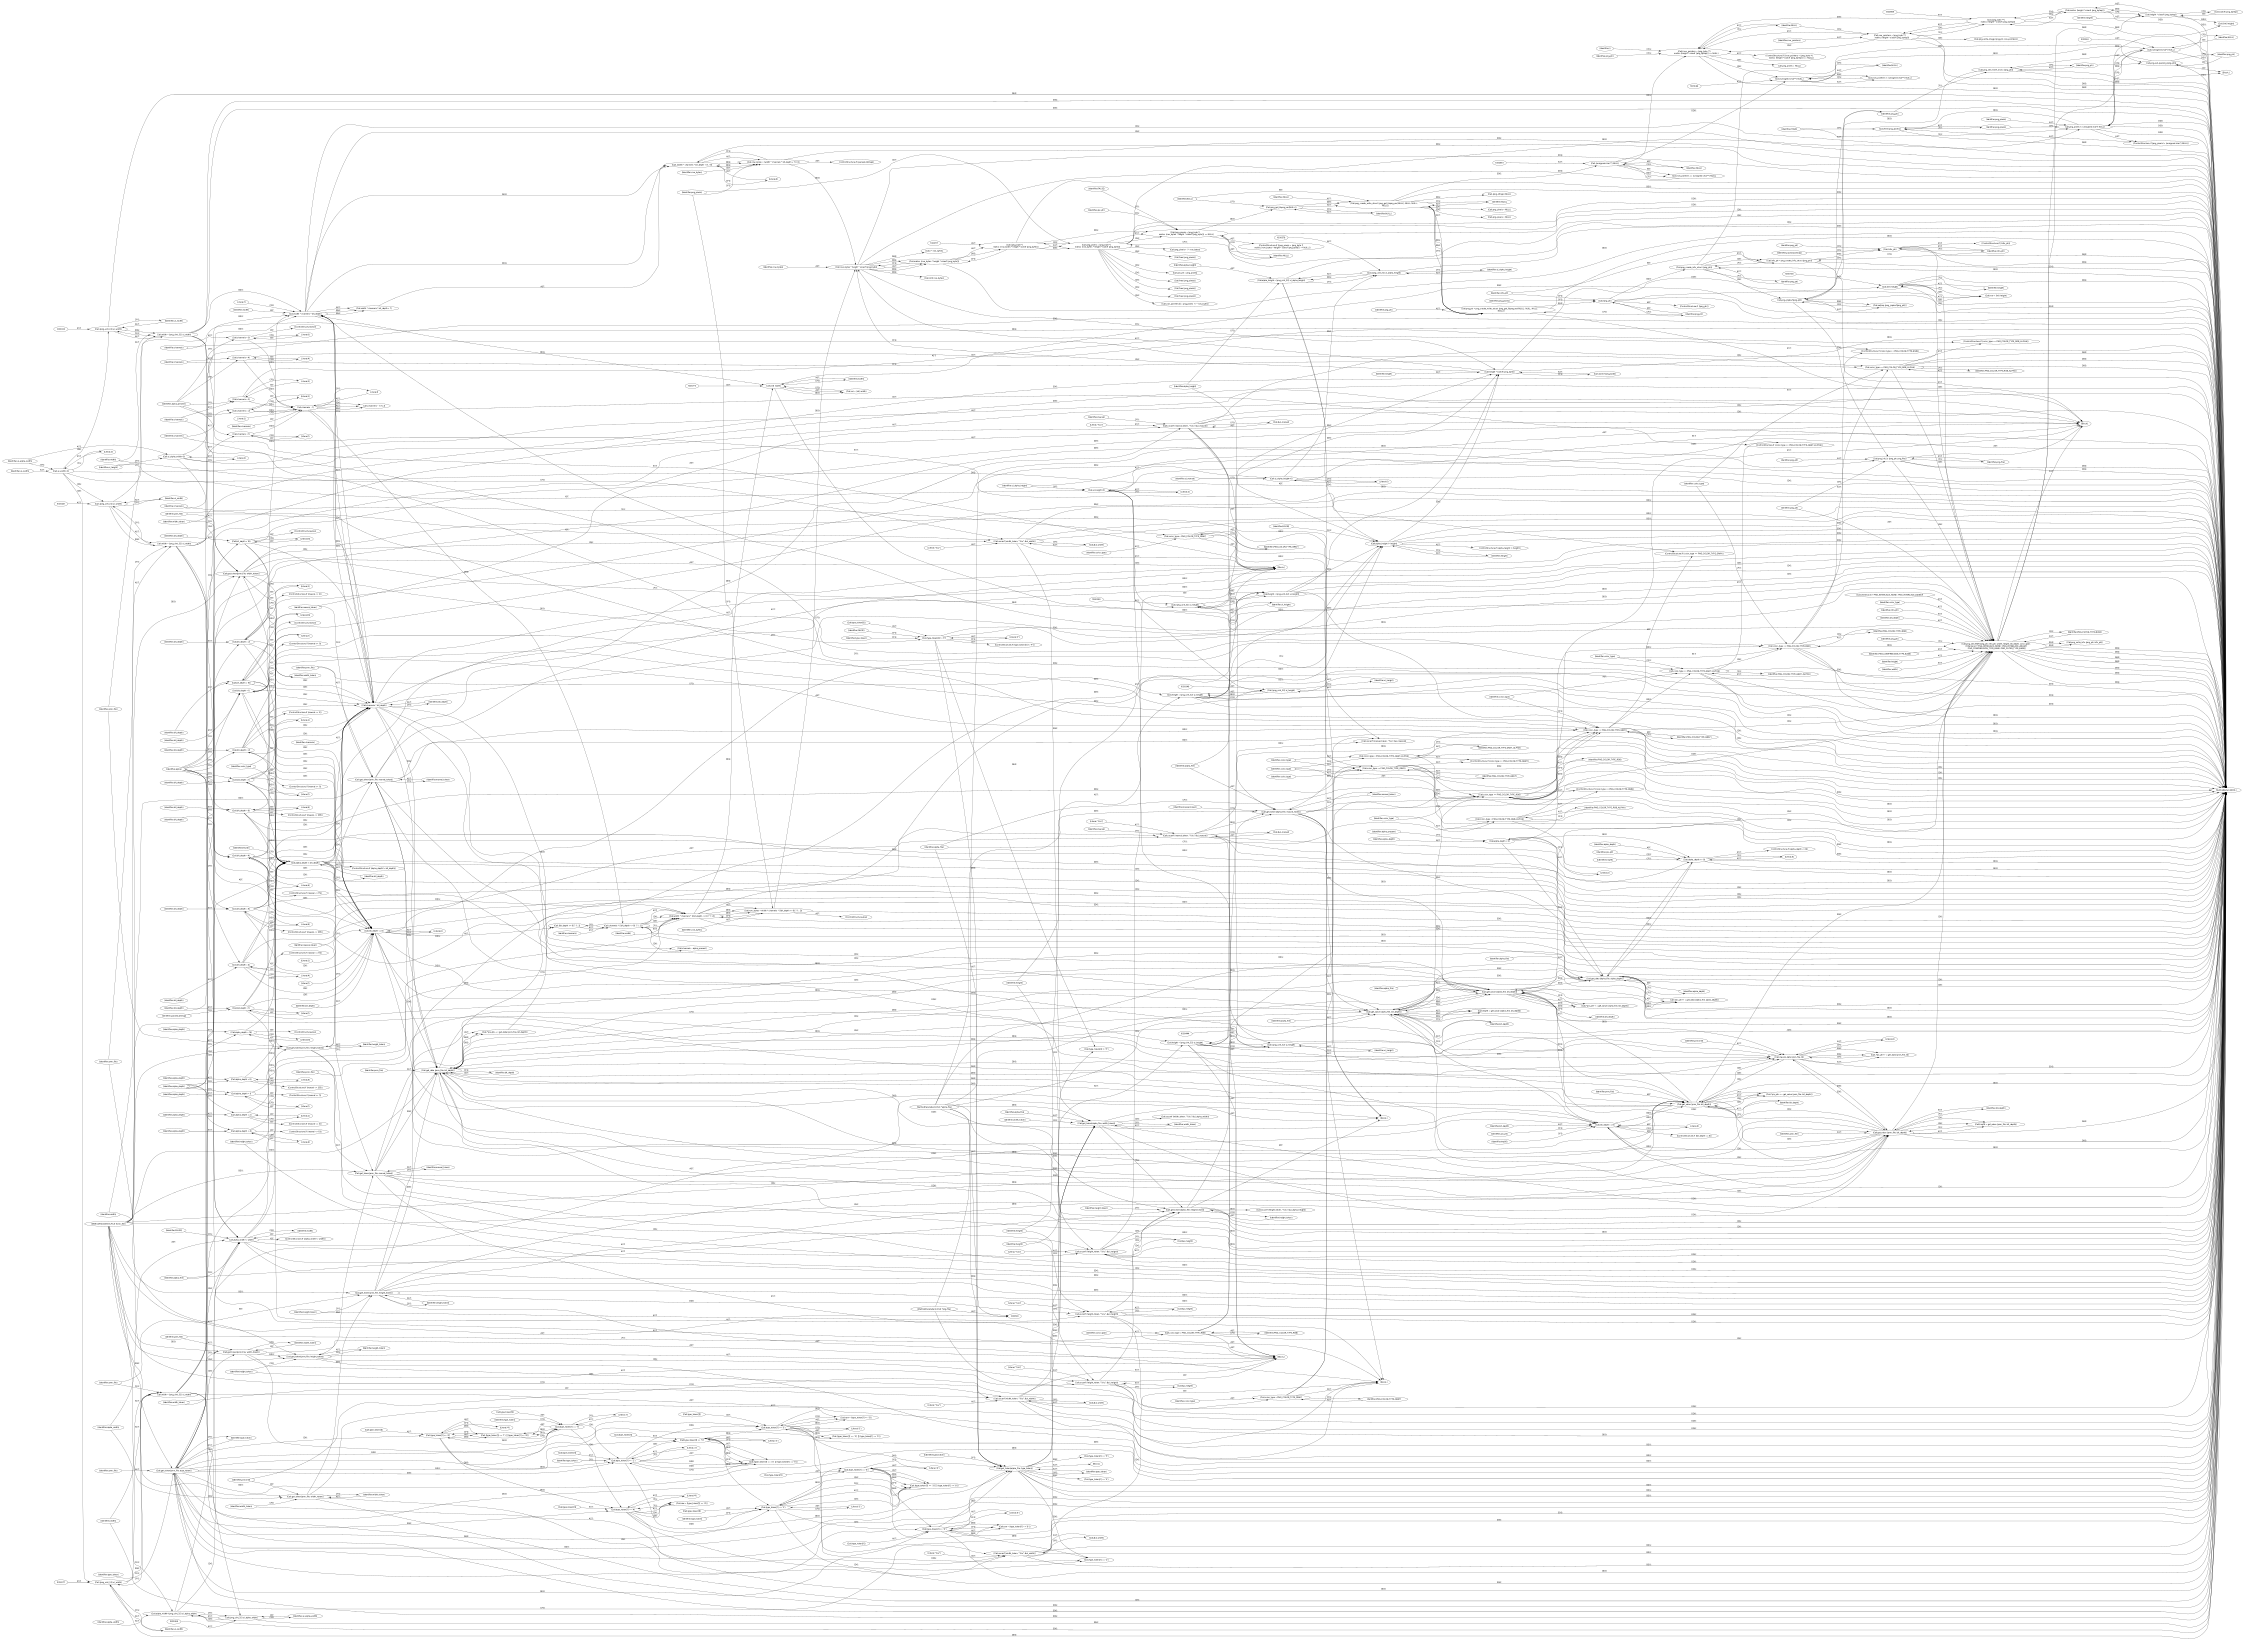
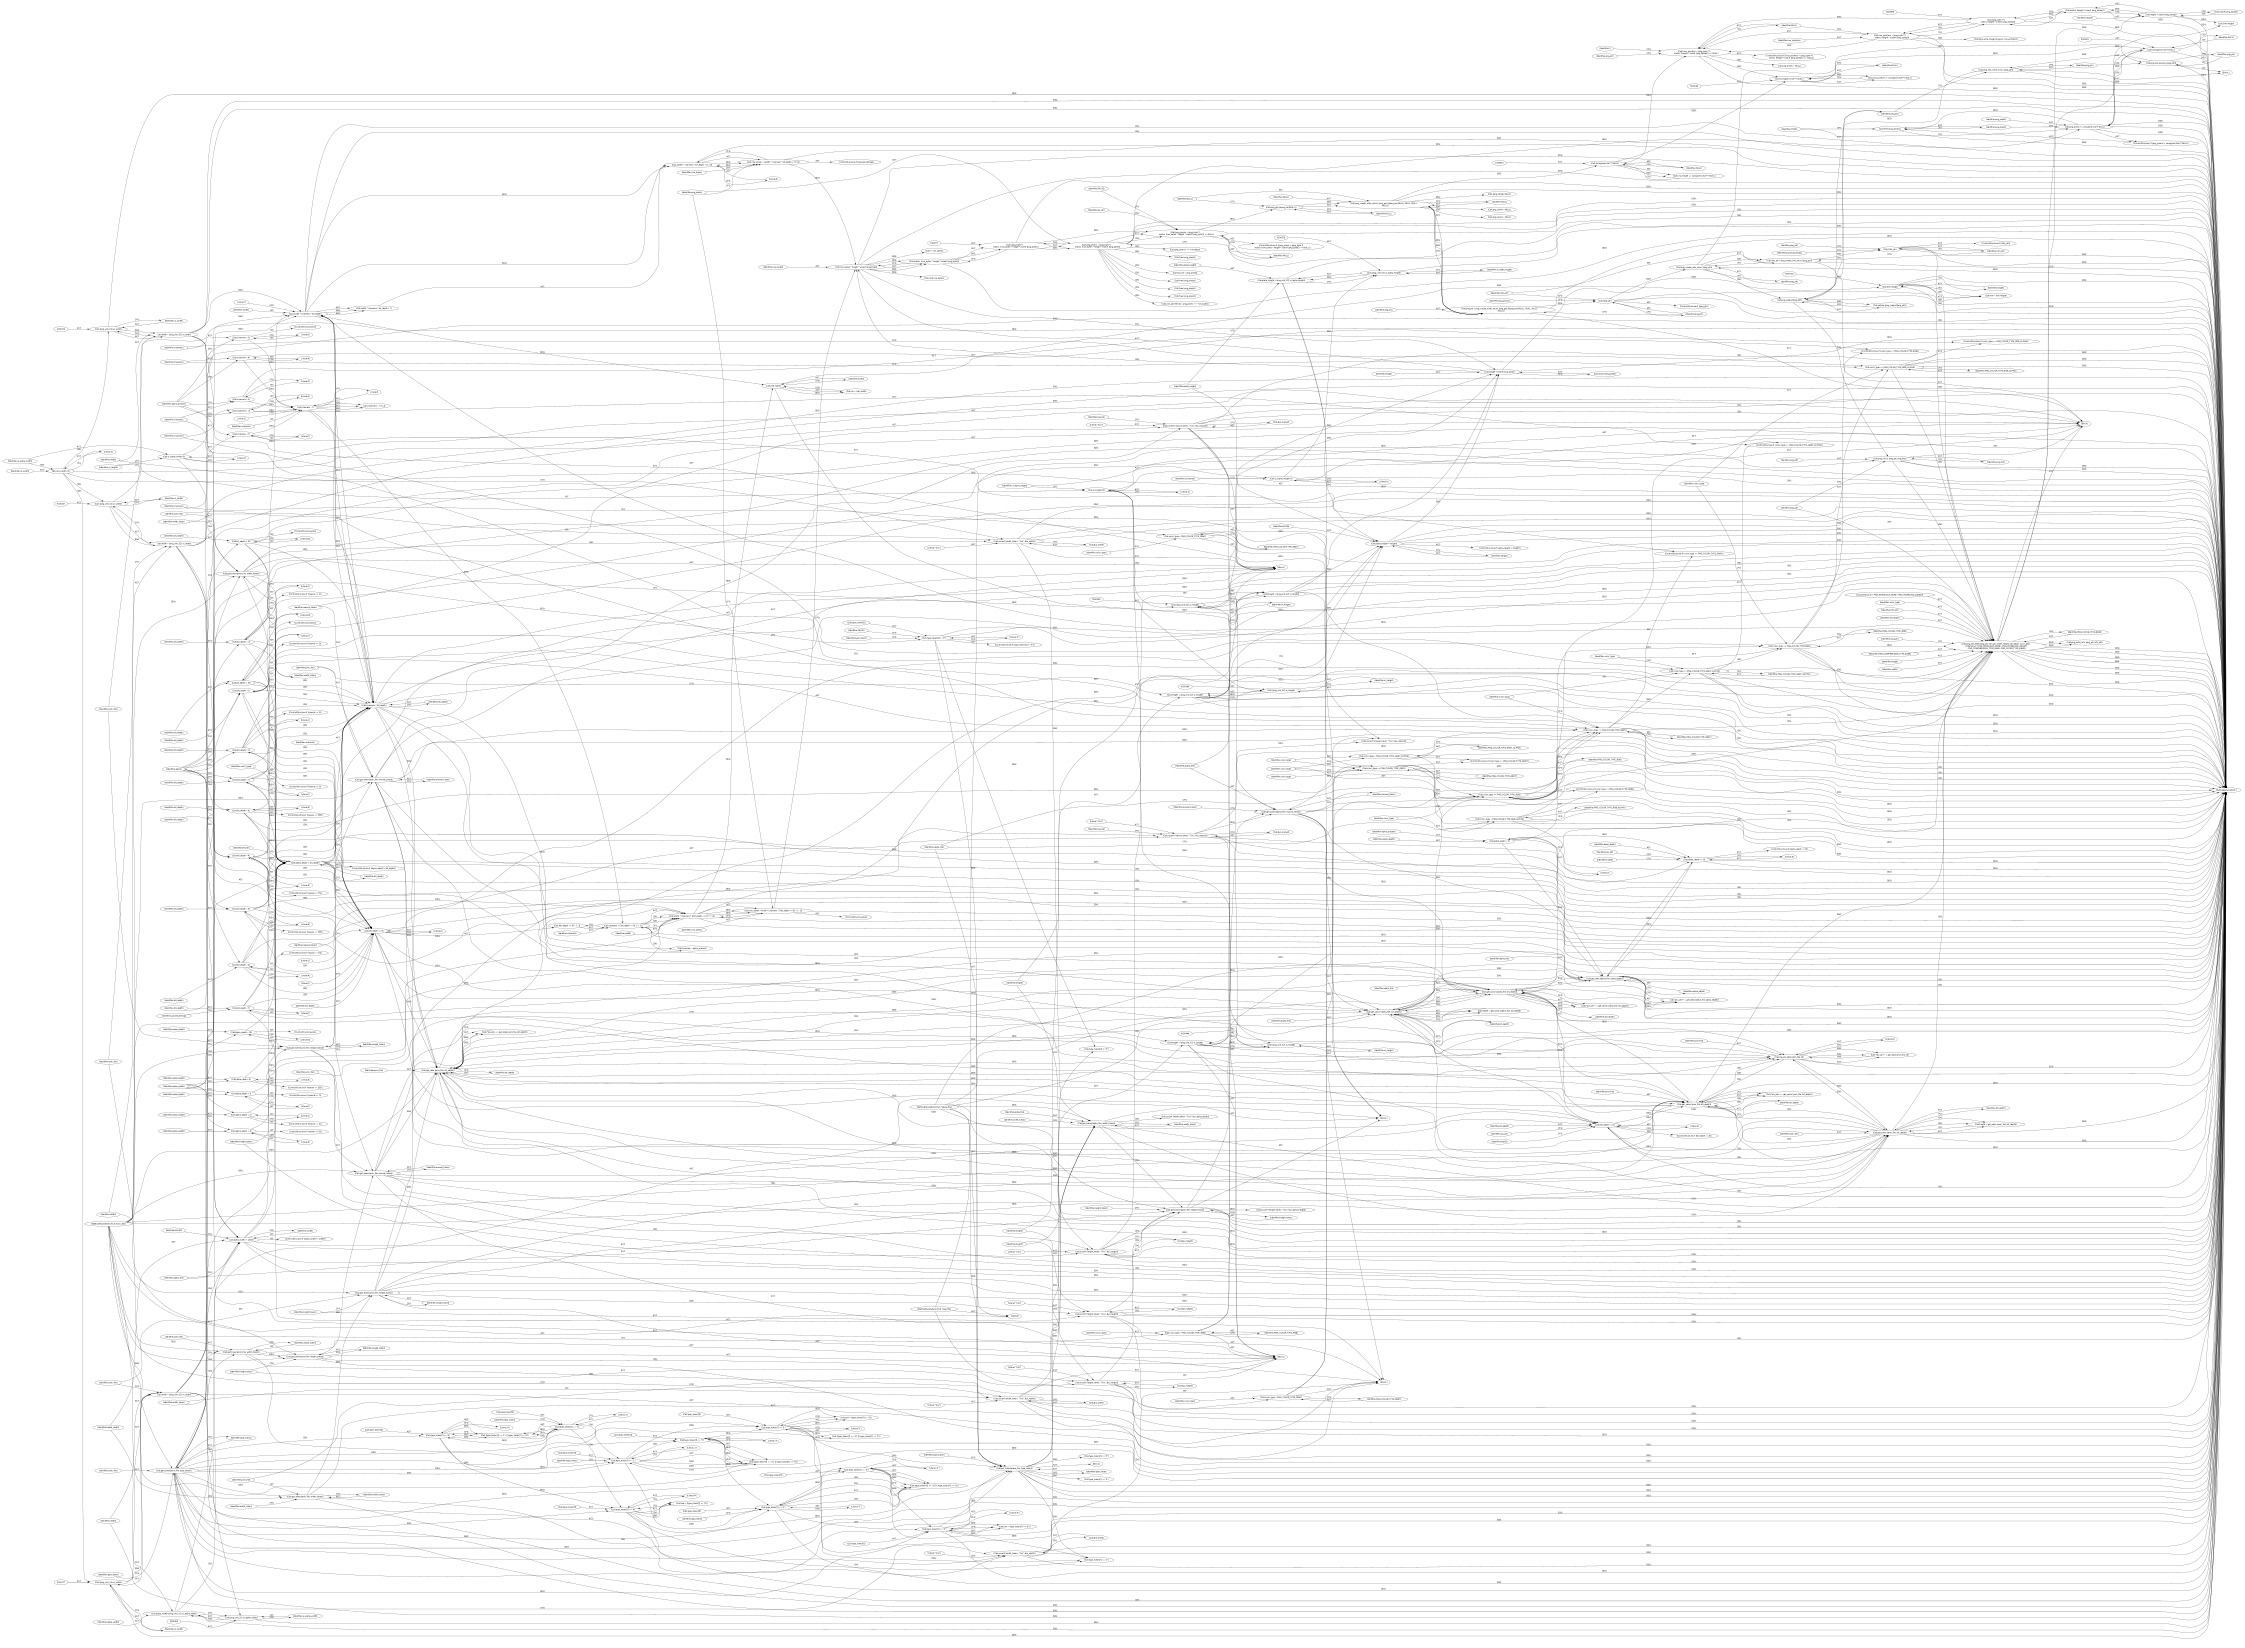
node "(Call,row_pointers == (unsigned char**) NULL)": label "(Call,row_pointers == (unsigned char**) NULL)" -> "(Call,row_height == (unsigned char**) NULL)"
node "1000773": removed
node "(Call,ul_width=0)": label "(Call,ul_width=0)" -> "(Block,ul_width=0)"
edge "(MethodParameterIn,FILE *alpha_file)" -> "(Call,get_token(alpha_file, maxval_token))": removed, label "DDG:"
edge "(Call,*pix_ptr++ = get_data (pnm_file, bit_depth))" -> "(Call,(bit_depth <= 8) ? 1 : 2)": now "(Call,*pix_ptr++ = get_data (pnm_file, bit_depth))" -> "(Call,get_data (pnm_file, bit_depth))"
node "(Call,alpha_depth = 8)": label "(Call,alpha_depth = 8)" -> "(Call,alpha_data = 8)"
